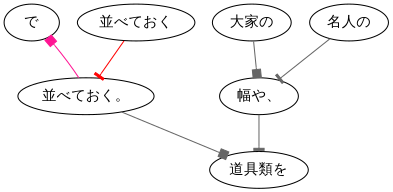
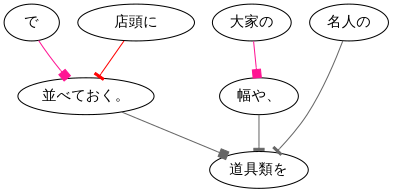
node "並べておく": label "並べておく" -> "店頭に"
edge "大家の" -> "幅や、": color gray40 -> deeppink
edge "名人の" -> "幅や、": now "名人の" -> "道具類を"
edge "並べておく。" -> "で": reversed
